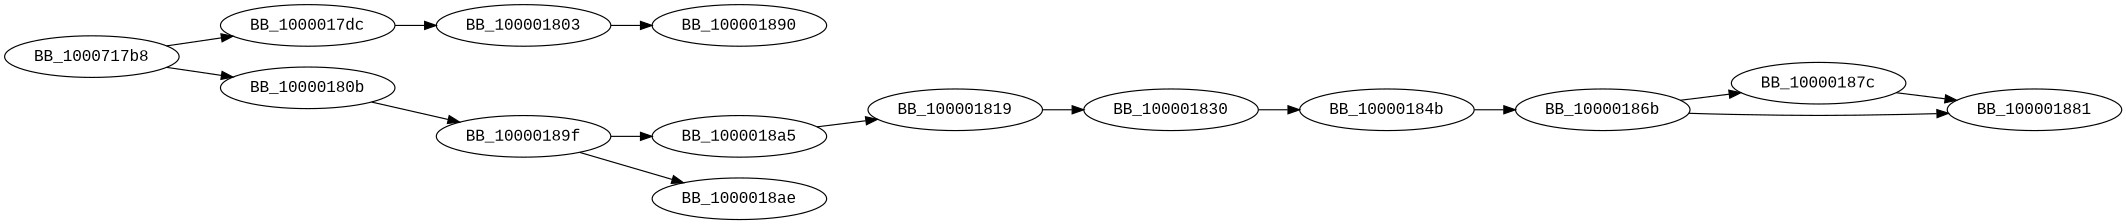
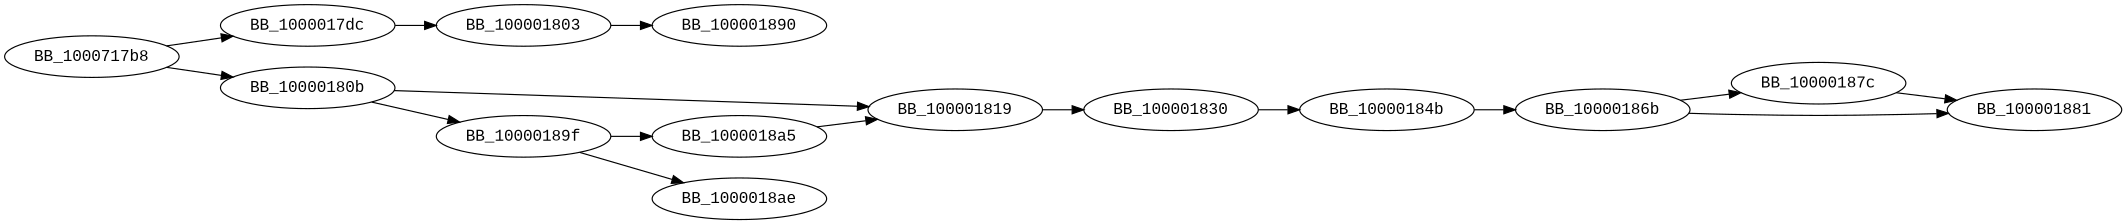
edge "BB_10000180b" -> "BB_100001819": added
